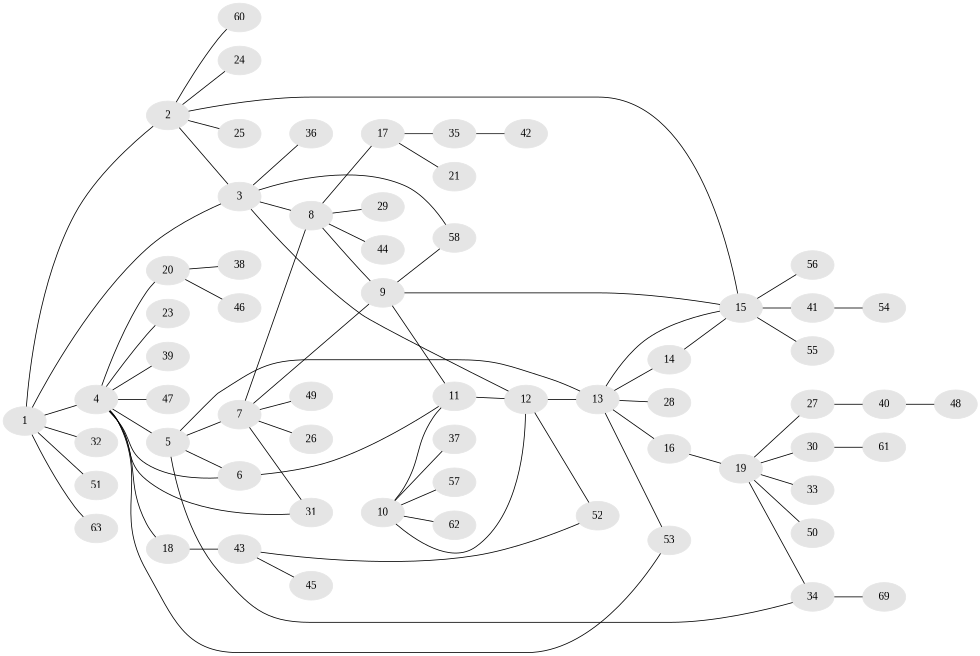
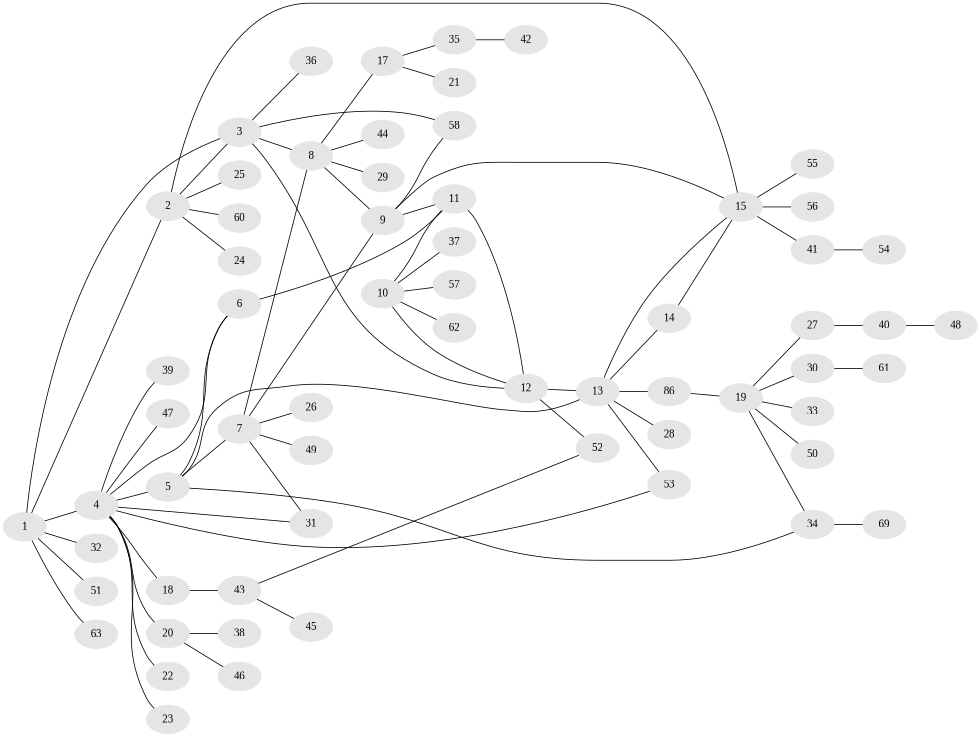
node "16": label "16" -> "86"
node "22": added
